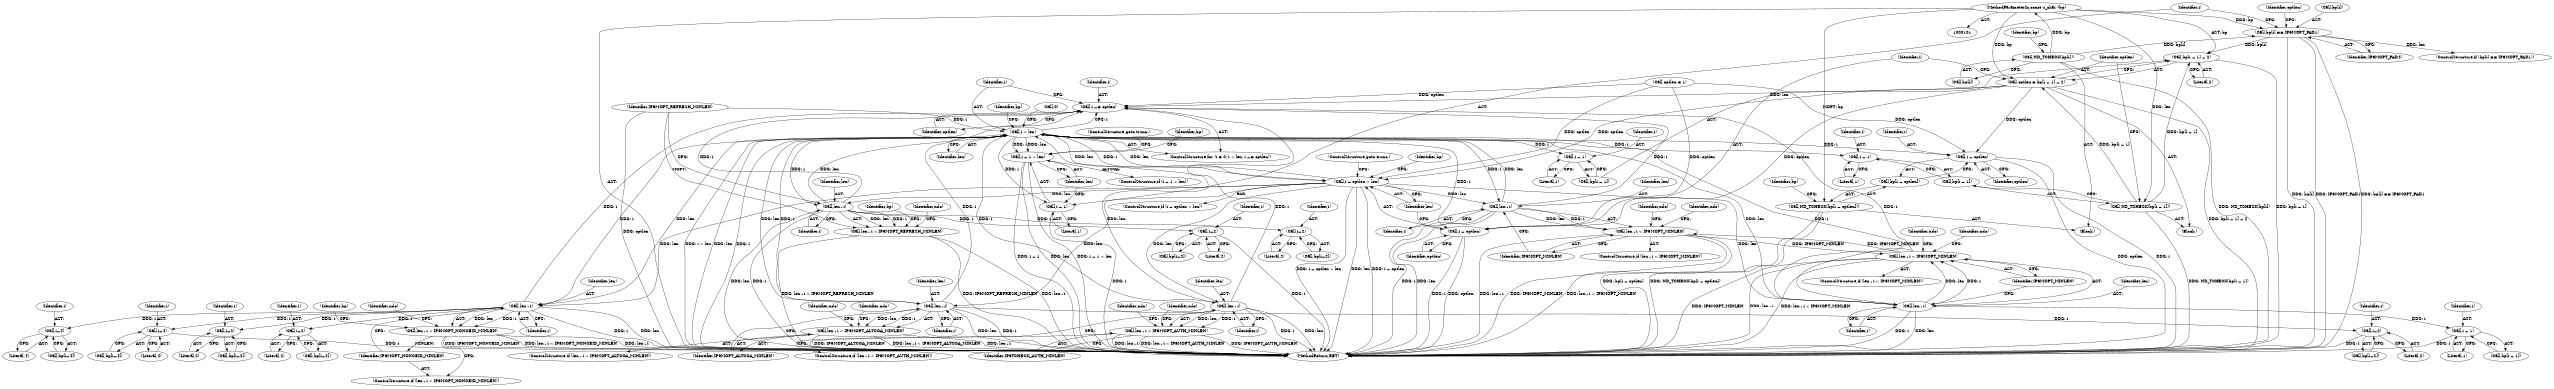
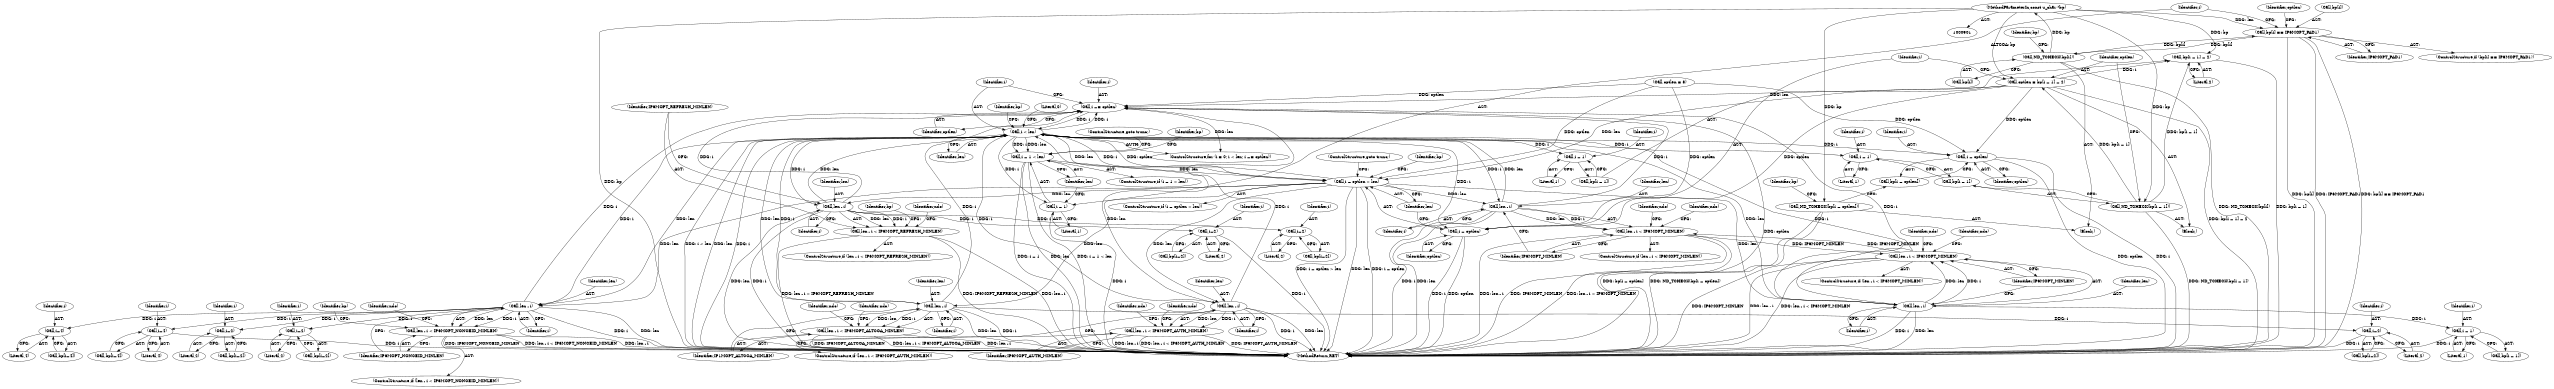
edge "(MethodParameterIn,const u_char *bp)" -> "(Call,bp[i] == IP6MOPT_PAD1)": label "DDG: bp" -> "DDG: len"
node "1000101": label "1000101" -> "1000901"
edge "(MethodParameterIn,const u_char *bp)" -> "(Call,bp[i + 1] + 2)": label "AST: bp" -> "DDG: bp"
edge "(MethodParameterIn,const u_char *bp)" -> "(Call,optlen = bp[i + 1] + 2)": label "DDG: bp" -> "ALTCOA: bp"
edge "(Call,bp[i] == IP6MOPT_PAD1)" -> "(Call,bp[i + 1] + 2)": now "(Call,bp[i] == IP6MOPT_PAD1)" -> "(Call,ND_TCHECK(bp[i]))"
edge "(Call,bp[i] == IP6MOPT_PAD1)" -> "(ControlStructure,if (bp[i] == IP6MOPT_PAD1))": label "DDG: len" -> "AST: "
node "(Identifier,IP6MOPT_PAD4)": label "(Identifier,IP6MOPT_PAD4)" -> "(Identifier,IP6MOPT_PAD1)"
edge "(Call,optlen = bp[i + 1] + 2)" -> "(Call,bp[i + 1] + 2)": label "CFG: " -> "DDG: i"
edge "(Call,bp[i + 1] + 2)" -> "(Call,optlen = bp[i + 1] + 2)": removed, label "AST:"
node "(Call,optlen = 1)": label "(Call,optlen = 1)" -> "(Call,optlen = 8)"
node "(Call,0)": label "(Call,0)" -> "(Literal,0)"
edge "(MethodParameterIn,const u_char *bp)" -> "(Call,ND_TCHECK(bp[i + optlen]))": label "MOPT: bp" -> "DDG: bp"
edge "(MethodParameterIn,const u_char *bp)" -> "(Call,ND_TCHECK(bp[i + 1]))": label "DDG: len" -> "DDG: bp"
edge "(Identifier,IP6MOPT_REFRESH_MINLEN)" -> "(Call,i < len)": now "(Call,i += optlen)" -> "(Call,i < len)"
edge "(Call,i < len)" -> "(Call,i += optlen)": label "CFG: i" -> "DDG: i"
edge "(Call,i += optlen)" -> "(ControlStructure,for (i = 0; i < len; i += optlen))": label "AST: " -> "DDG: len"
edge "(Call,optlen = bp[i + 1] + 2)" -> "(Call,i + optlen > len)": label "DDG: optlen" -> "DDG: len"
edge "(Call,i < len)" -> "(ControlStructure,for (i = 0; i < len; i += optlen))": label "AST: " -> "AUTH: "
edge "(Call,i + optlen > len)" -> "(Call,i < len)": label "DDG: len" -> "DDG: optlen"
edge "(Identifier,IP6MOPT_REFRESH_MINLEN)" -> "(Call,len - i < IP6MOPT_REFRESH_MINLEN)": label "MOPT: " -> "AST: "
edge "(Call,i + 1 < len)" -> "(ControlStructure,if (i + 1 < len))": label "ALTCOA: " -> "AST: "
edge "(Call,i + 1 < len)" -> "(Call,i + optlen > len)": added, label "DDG: len"
edge "(MethodParameterIn,const u_char *bp)" -> "(MethodReturn,RET)": label "AST: " -> "DDG: bp"
edge "(Call,bp[i + optlen])" -> "(Call,ND_TCHECK(bp[i + optlen]))": removed, label "AST:"
edge "(Call,i + optlen > len)" -> "(ControlStructure,if (i + optlen > len))": label "PAD: " -> "AST: "
edge "(Call,ND_TCHECK(bp[i + optlen]))" -> "(Call,bp[i + optlen])": label "AST: " -> "CFG: "
node "(ControlStructure,if (len - i < IP6MOPT_REFRESH_MINLEN))": added
edge "(Identifier,IP6MOPT_REFRESH_MINLEN)" -> "(MethodReturn,RET)": now "(Call,i += optlen)" -> "(MethodReturn,RET)"
edge "(Call,len - i < IP6MOPT_NONCEID_MINLEN)" -> "(Identifier,IP6MOPT_NONCEID_MINLEN)": label "MINLEN: " -> "CFG: "
edge "(Call,len - i < IP6MOPT_NONCEID_MINLEN)" -> "(ControlStructure,if (len - i < IP6MOPT_NONCEID_MINLEN))": label "CFG: " -> "AST: "
node "(ControlStructure,if (len - i < IP6MOPT_ALTCOA_MINLEN))": removed
node "(Identifier,IP6MOPT_ALTCOA_MINLEN)": label "(Identifier,IP6MOPT_ALTCOA_MINLEN)" -> "(Identifier,IP1MOPT_ALTCOA_MINLEN)"
node "(Identifier,IP6TCHECK_AUTH_MINLEN)": label "(Identifier,IP6TCHECK_AUTH_MINLEN)" -> "(Identifier,IP6MOPT_AUTH_MINLEN)"
edge "(Identifier,IP6MOPT_NONCEID_MINLEN)" -> "(ControlStructure,if (len - i < IP6MOPT_NONCEID_MINLEN))": now "(Identifier,IP6MOPT_NONCEID_MINLEN)" -> "(Call,len - i < IP6MOPT_NONCEID_MINLEN)"
